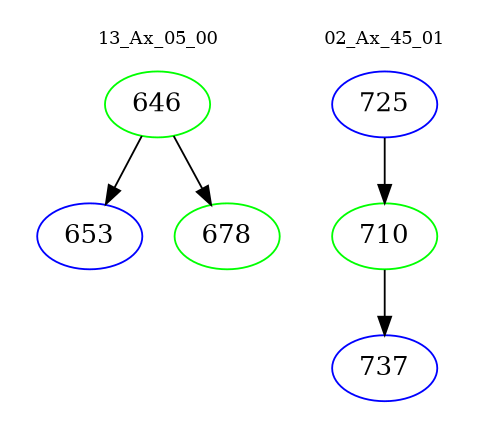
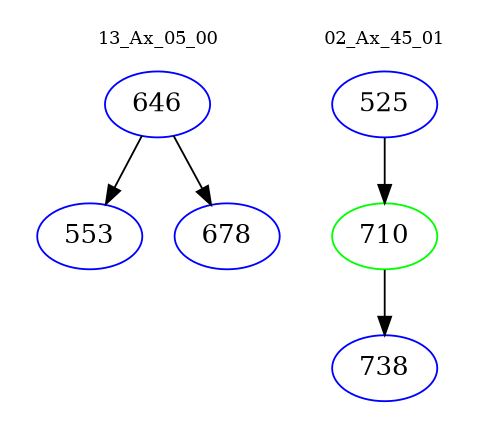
node "646": color green -> blue
node "725": label "725" -> "525"
node "653": label "653" -> "553"
node "678": color green -> blue
node "737": label "737" -> "738"
